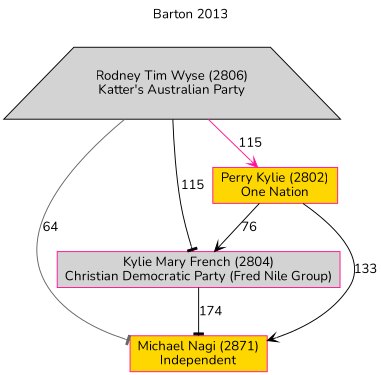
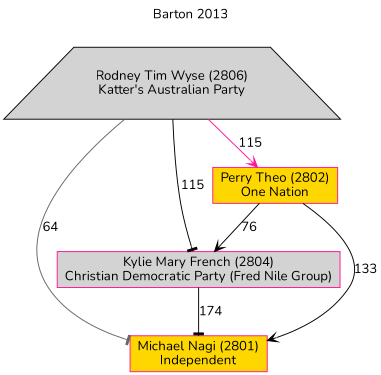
node "Perry Kylie (2802) One Nation": label "Perry Kylie (2802) One Nation" -> "Perry Theo (2802) One Nation"
node "Michael Nagi (2871) Independent": label "Michael Nagi (2871) Independent" -> "Michael Nagi (2801) Independent"
